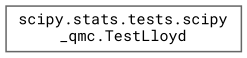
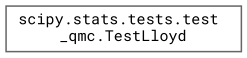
node "scipy.stats.tests.scipy _qmc.TestLloyd": label "scipy.stats.tests.scipy _qmc.TestLloyd" -> "scipy.stats.tests.test _qmc.TestLloyd"
